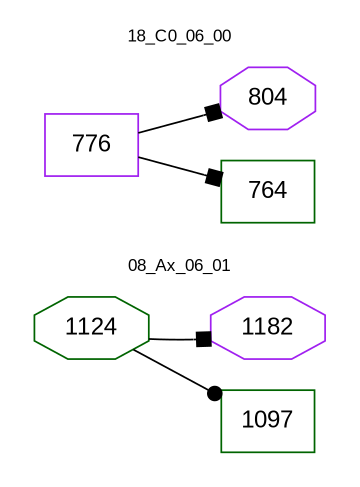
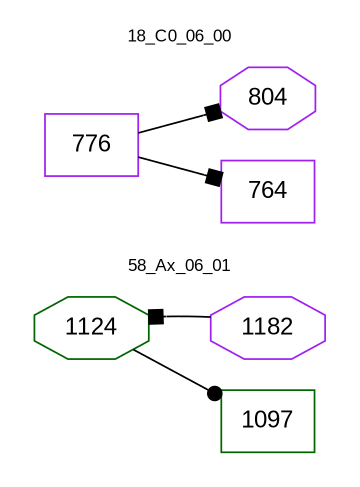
node "764": color darkgreen -> purple
cluster "08_Ax_06_01": label "08_Ax_06_01" -> "58_Ax_06_01"
edge "1124" -> "1182": reversed
